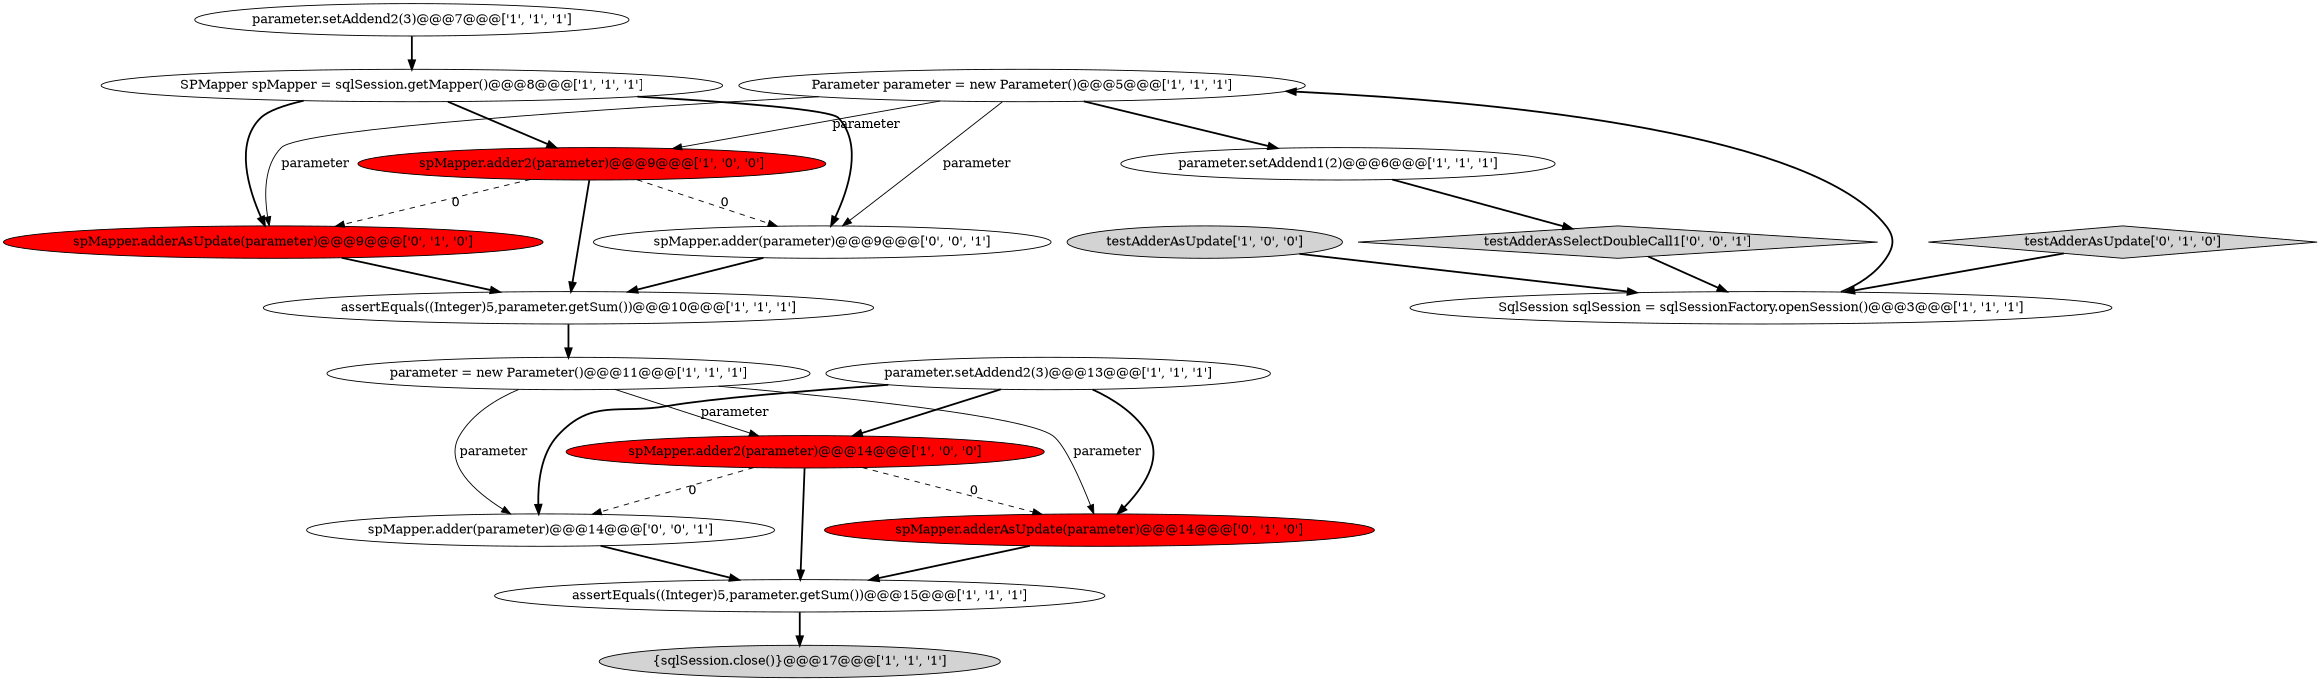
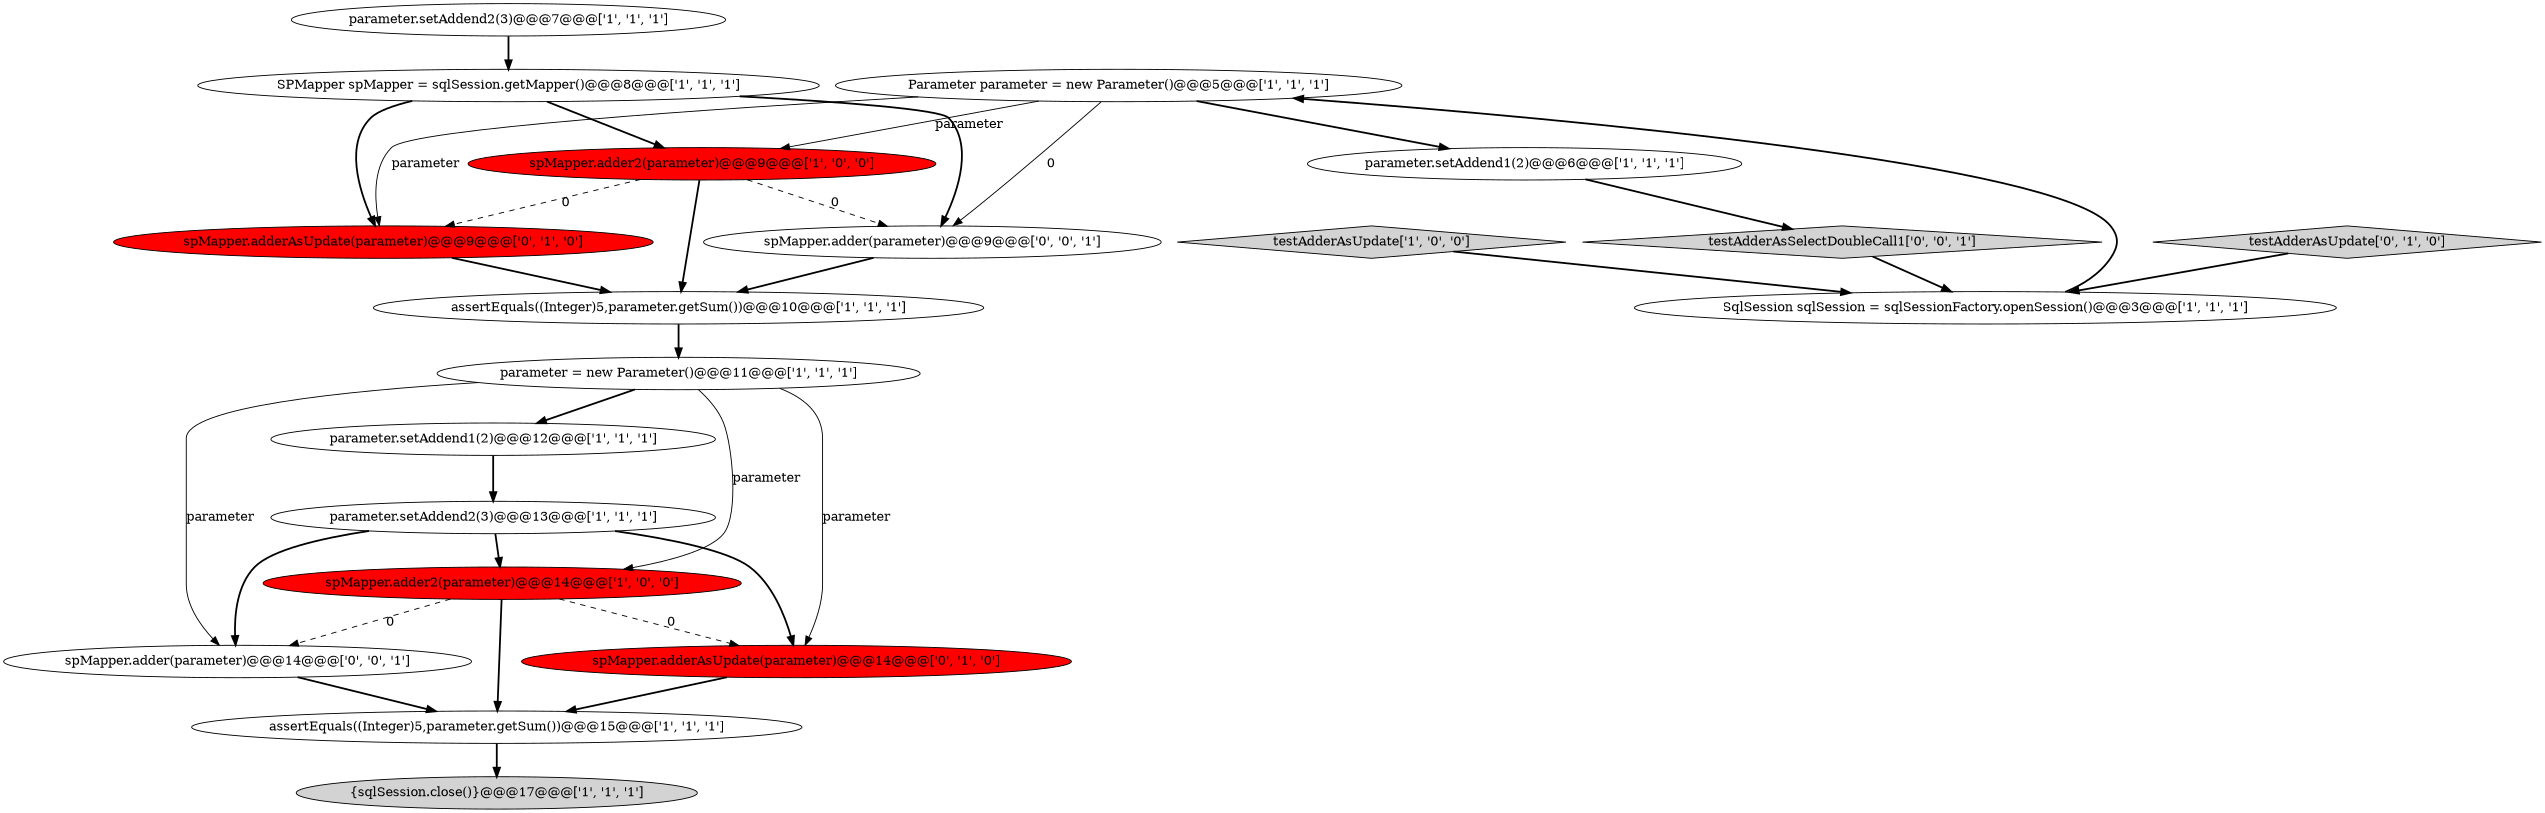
edge "Parameter parameter = new Parameter()@@@5@@@['1', '1', '1']" -> "spMapper.adder(parameter)@@@9@@@['0', '0', '1']": label "parameter" -> "0"
node "testAdderAsUpdate['1', '0', '0']": shape ellipse -> diamond
node "parameter.setAddend1(2)@@@12@@@['1', '1', '1']": added
